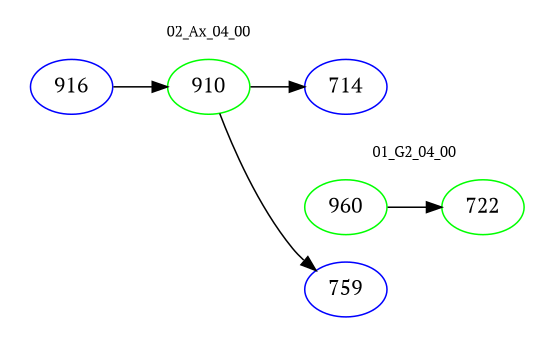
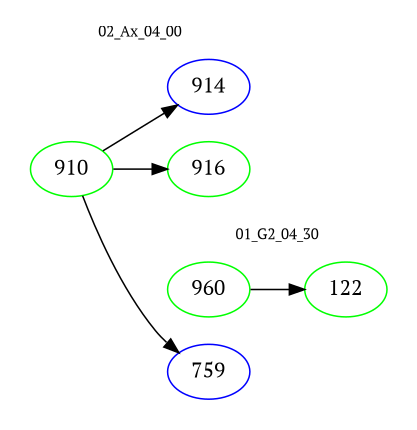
node "916": color blue -> green
edge "916" -> "910": reversed
node "714": label "714" -> "914"
cluster "01_G2_04_00": label "01_G2_04_00" -> "01_G2_04_30"
node "722": label "722" -> "122"
